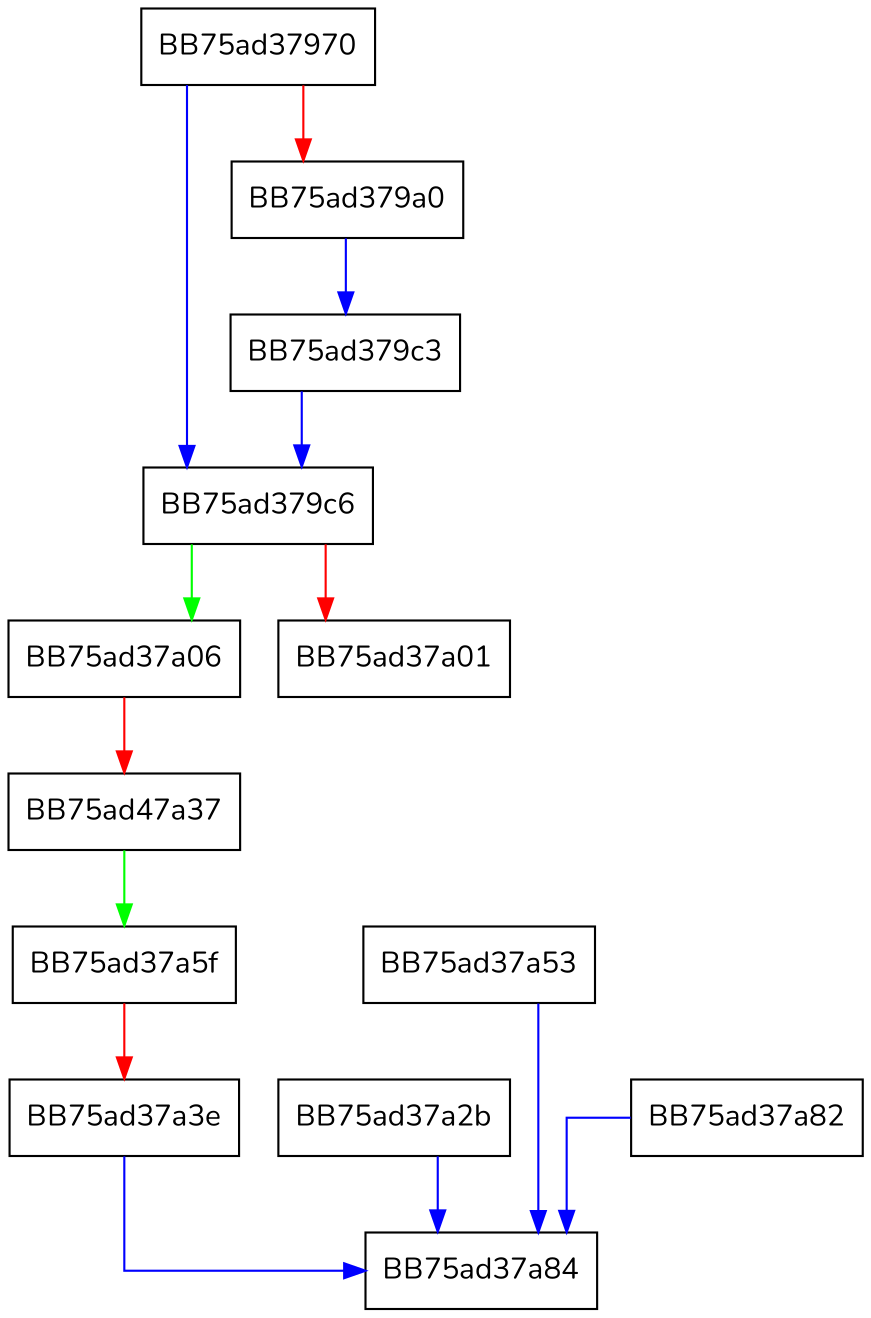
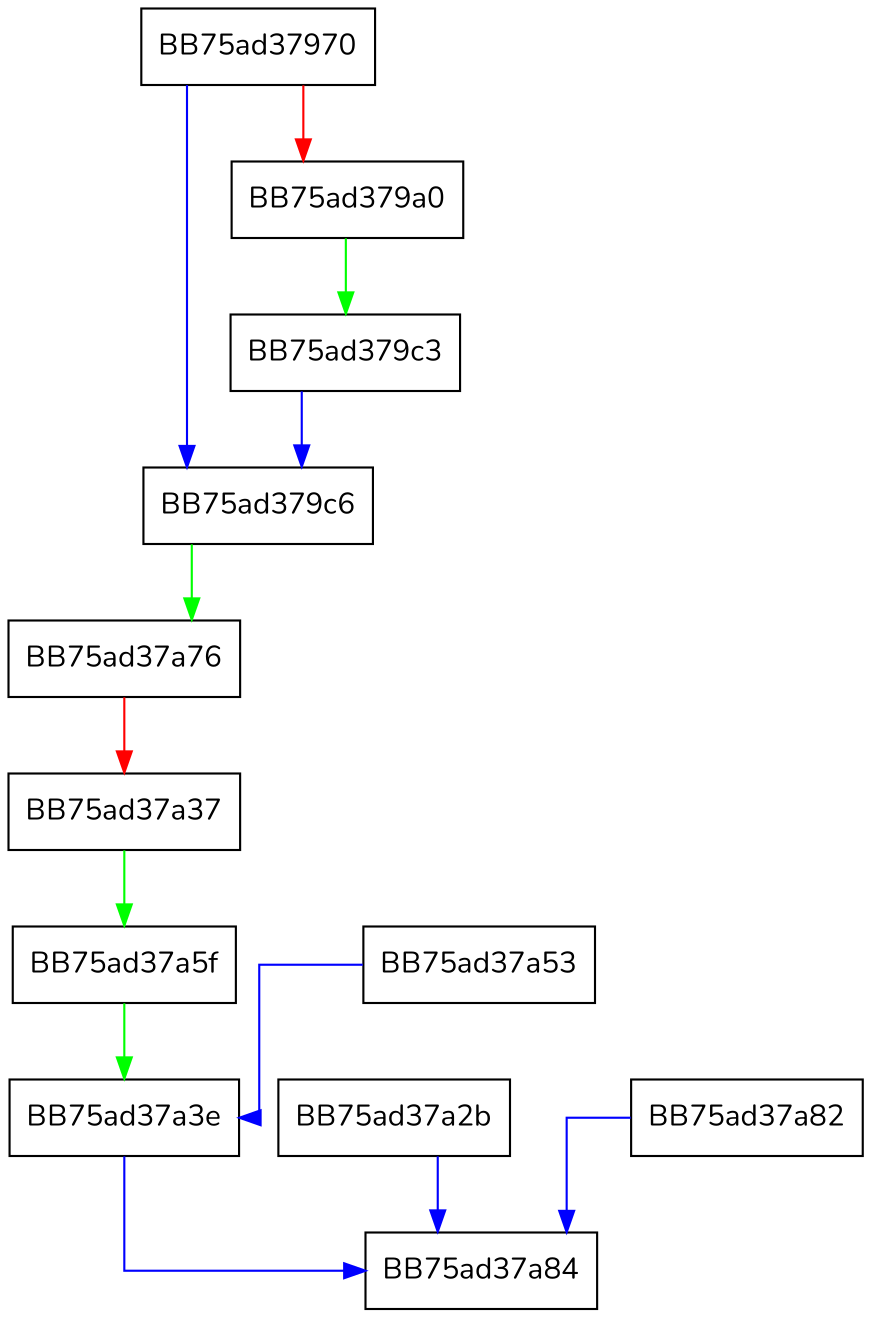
edge "BB75ad379a0" -> "BB75ad379c3": color blue -> green
node "BB75ad37a06": label "BB75ad37a06" -> "BB75ad37a76"
node "BB75ad37a01": removed
node "BB75ad47a37": label "BB75ad47a37" -> "BB75ad37a37"
edge "BB75ad37a5f" -> "BB75ad37a3e": color red -> green
edge "BB75ad37a53" -> "BB75ad37a84": now "BB75ad37a53" -> "BB75ad37a3e"
